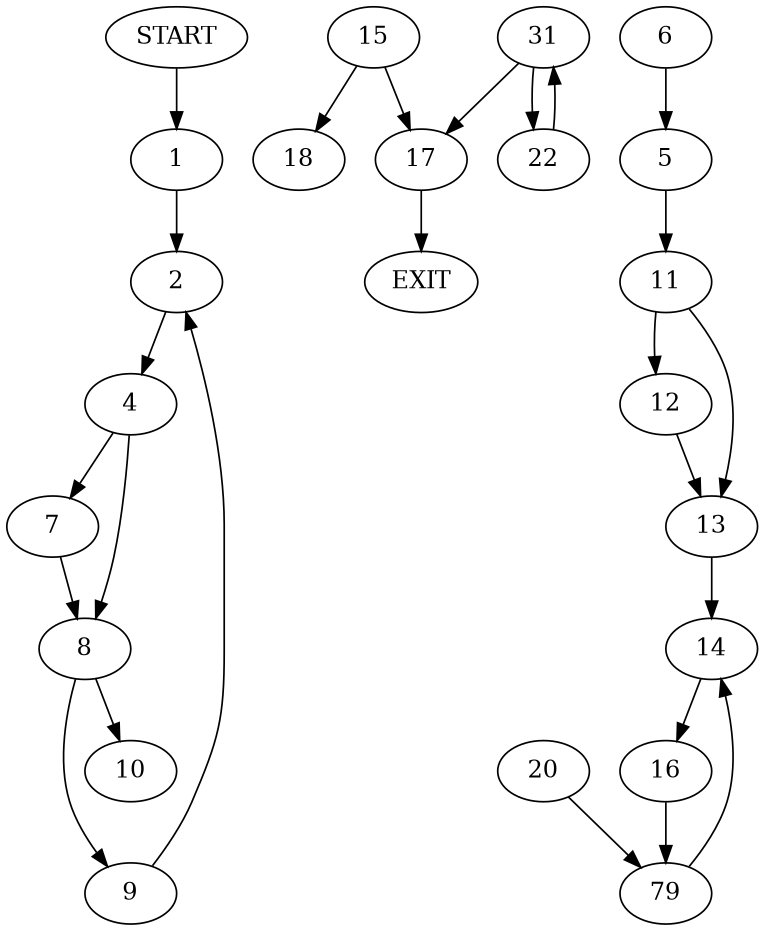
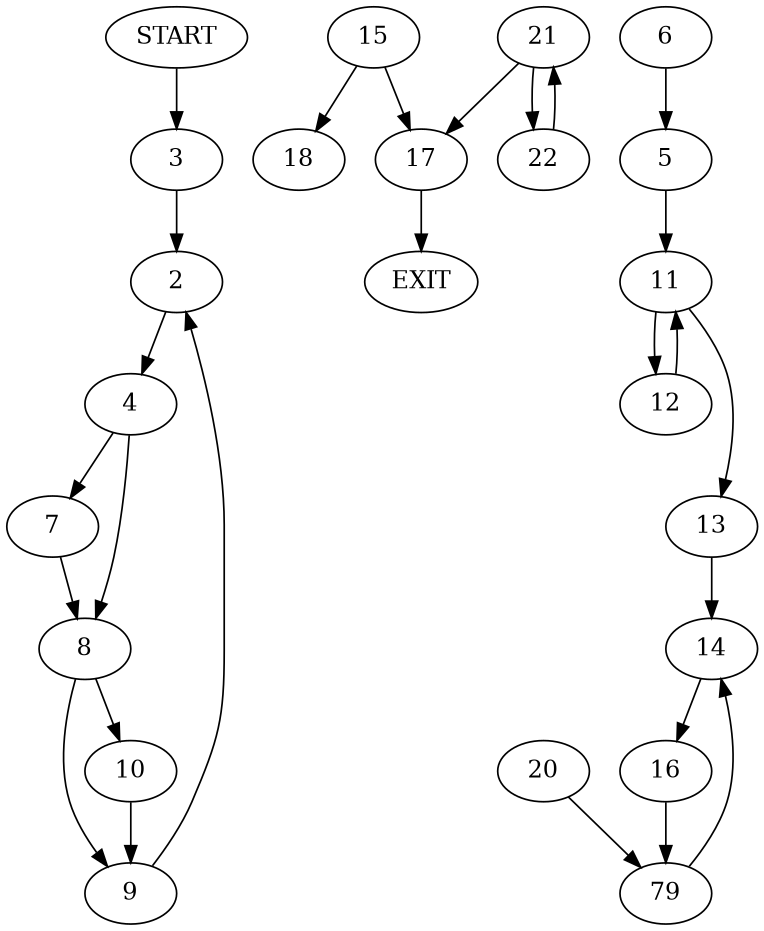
node "31": label "31" -> "21"
node "1": label "1" -> "3"
edge "12" -> "13": now "12" -> "11"
edge "10" -> "9": added
